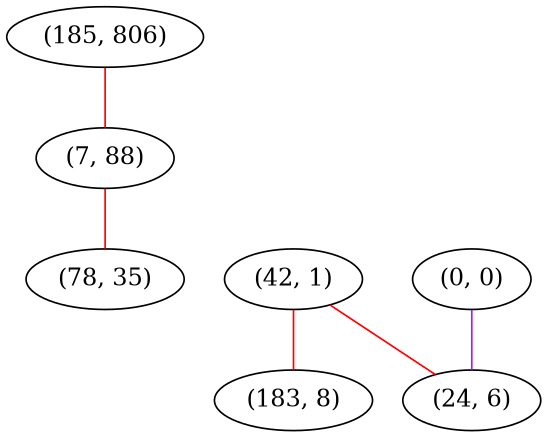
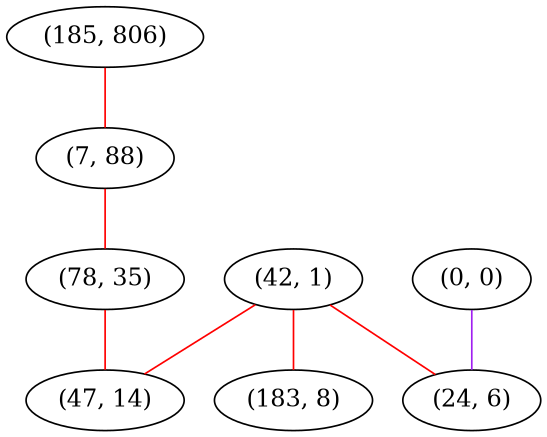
node "(47, 14)": added
